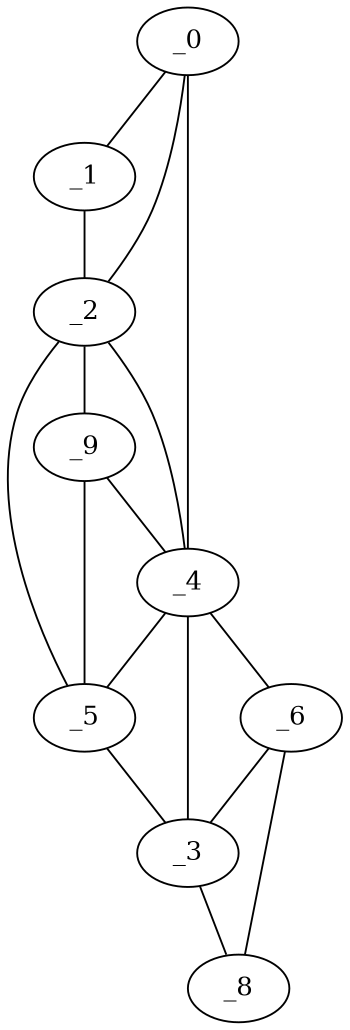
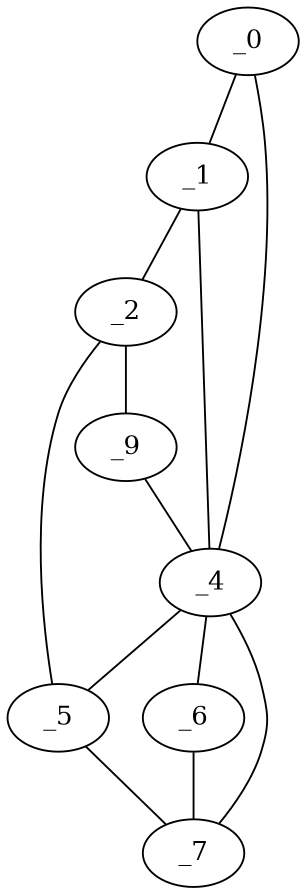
edge "_0" -- "_2": removed
edge "_2" -- "_4": now "_1" -- "_4"
edge "_9" -- "_5": removed
node "_3": label "_3" -> "_7"
node "_8": removed
